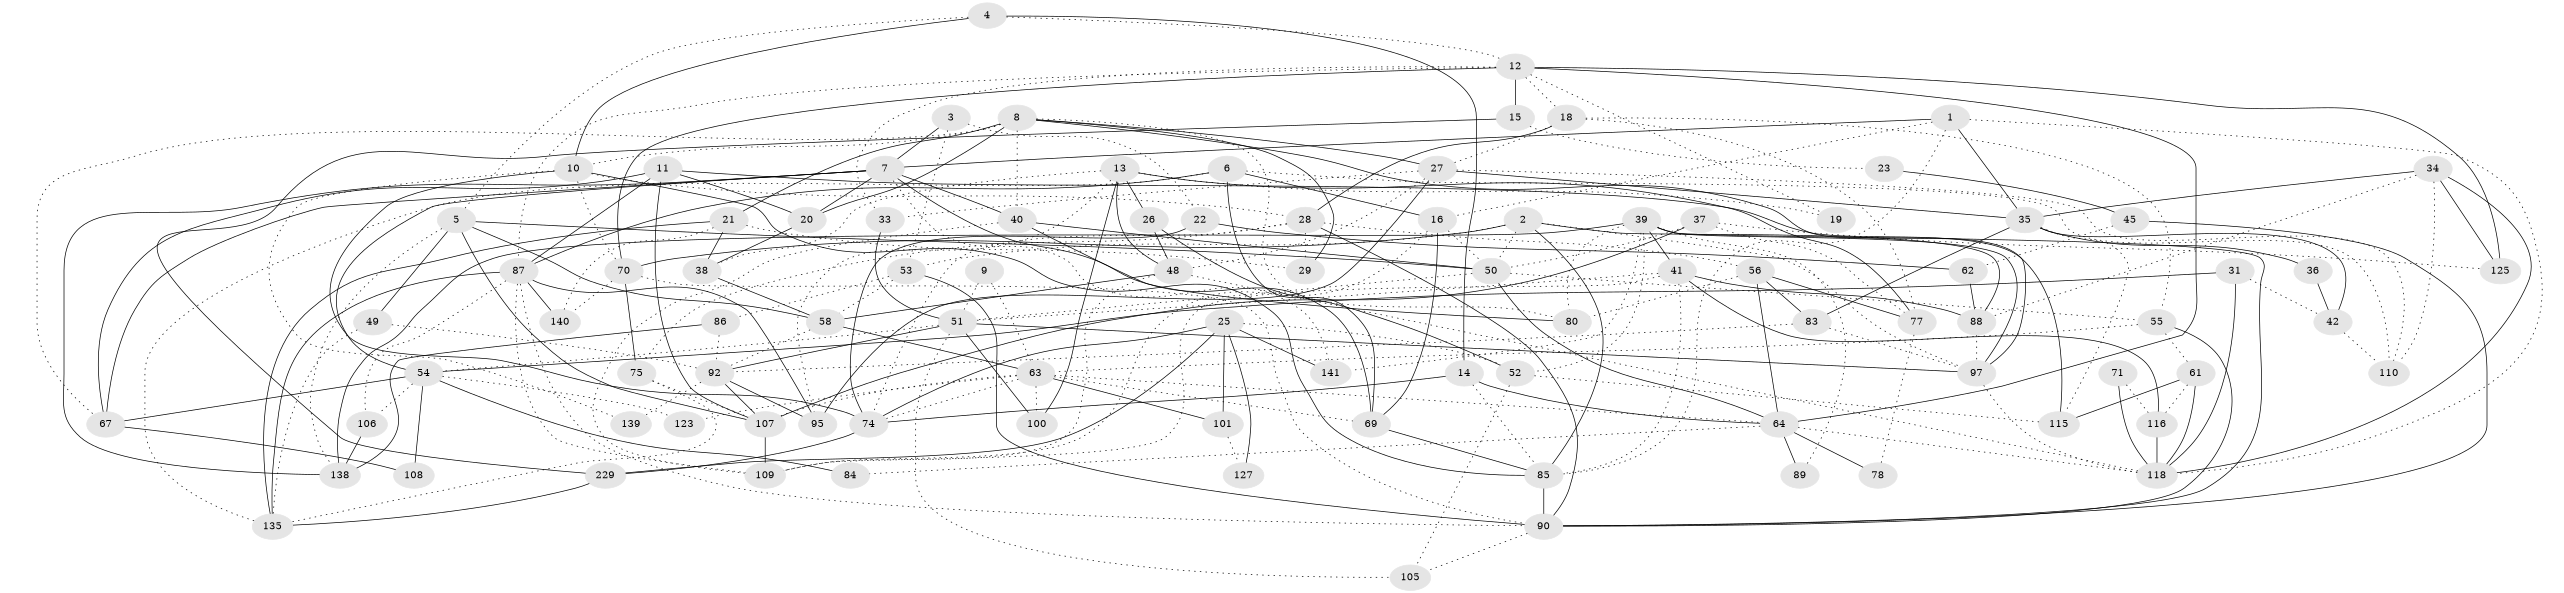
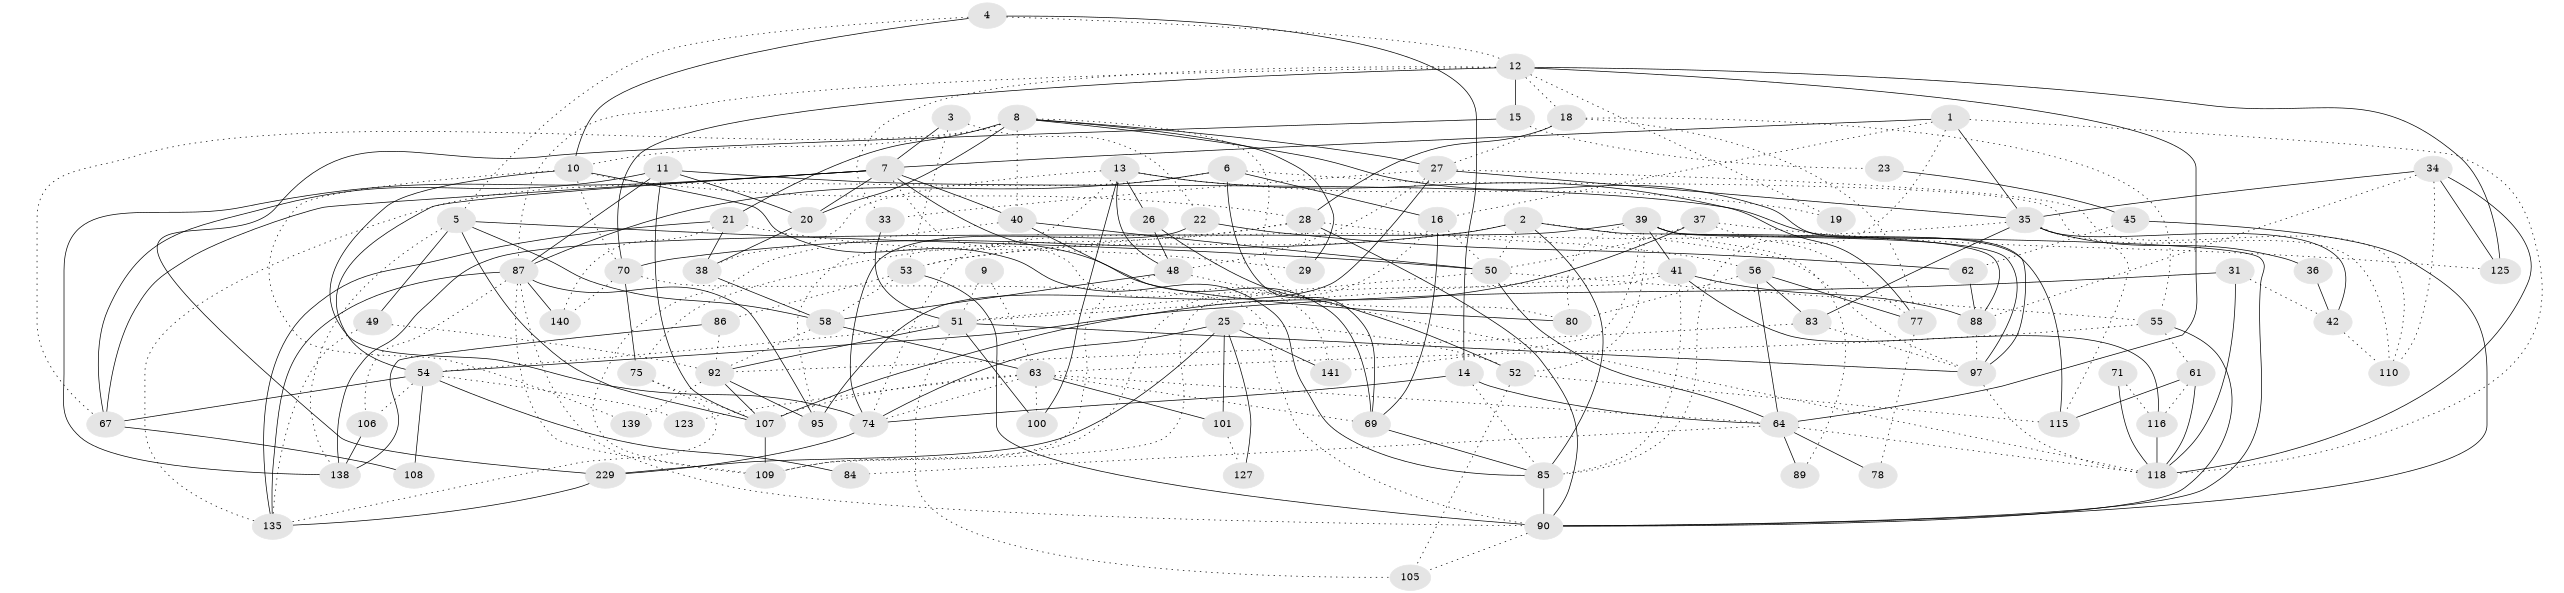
edge "35" -- "53": added
